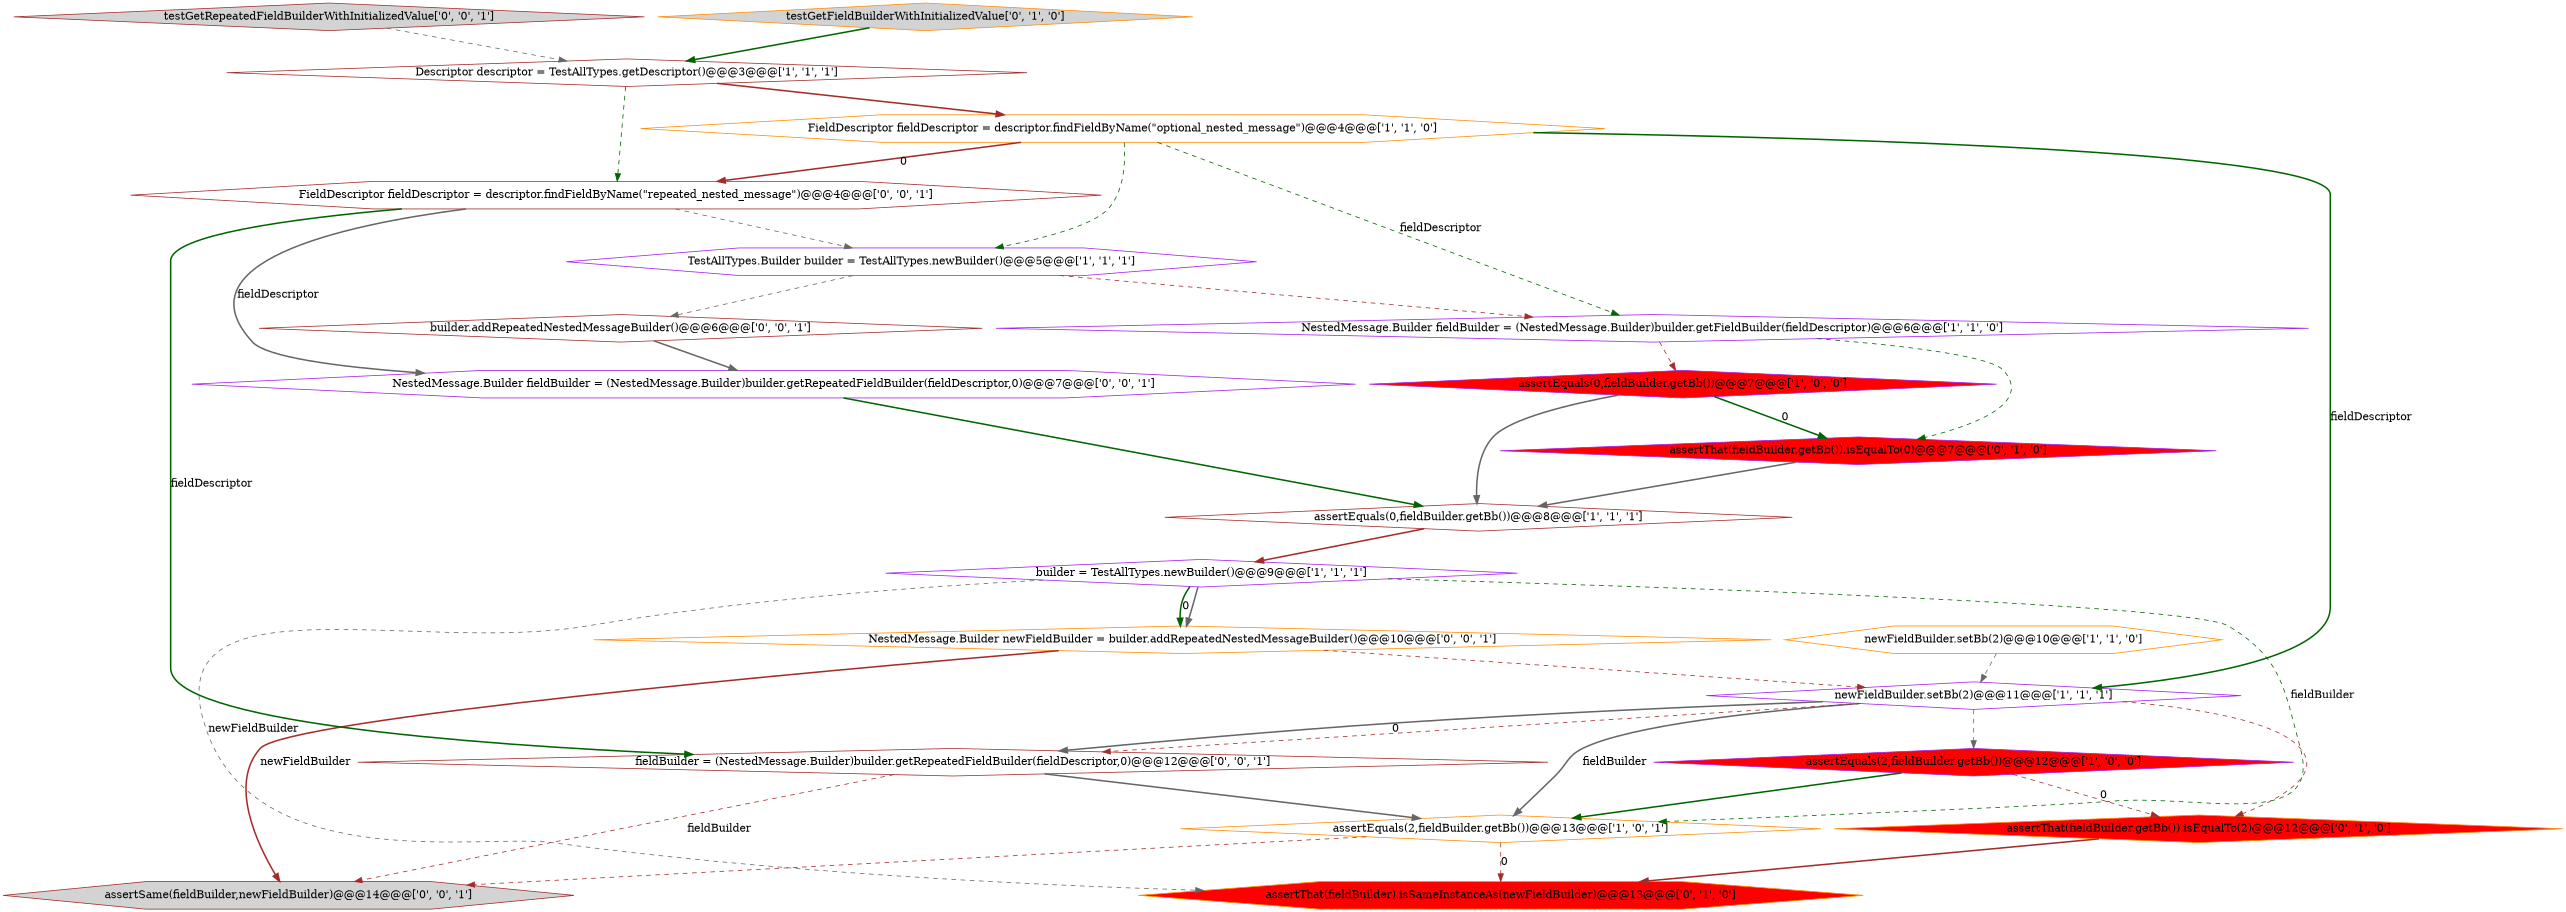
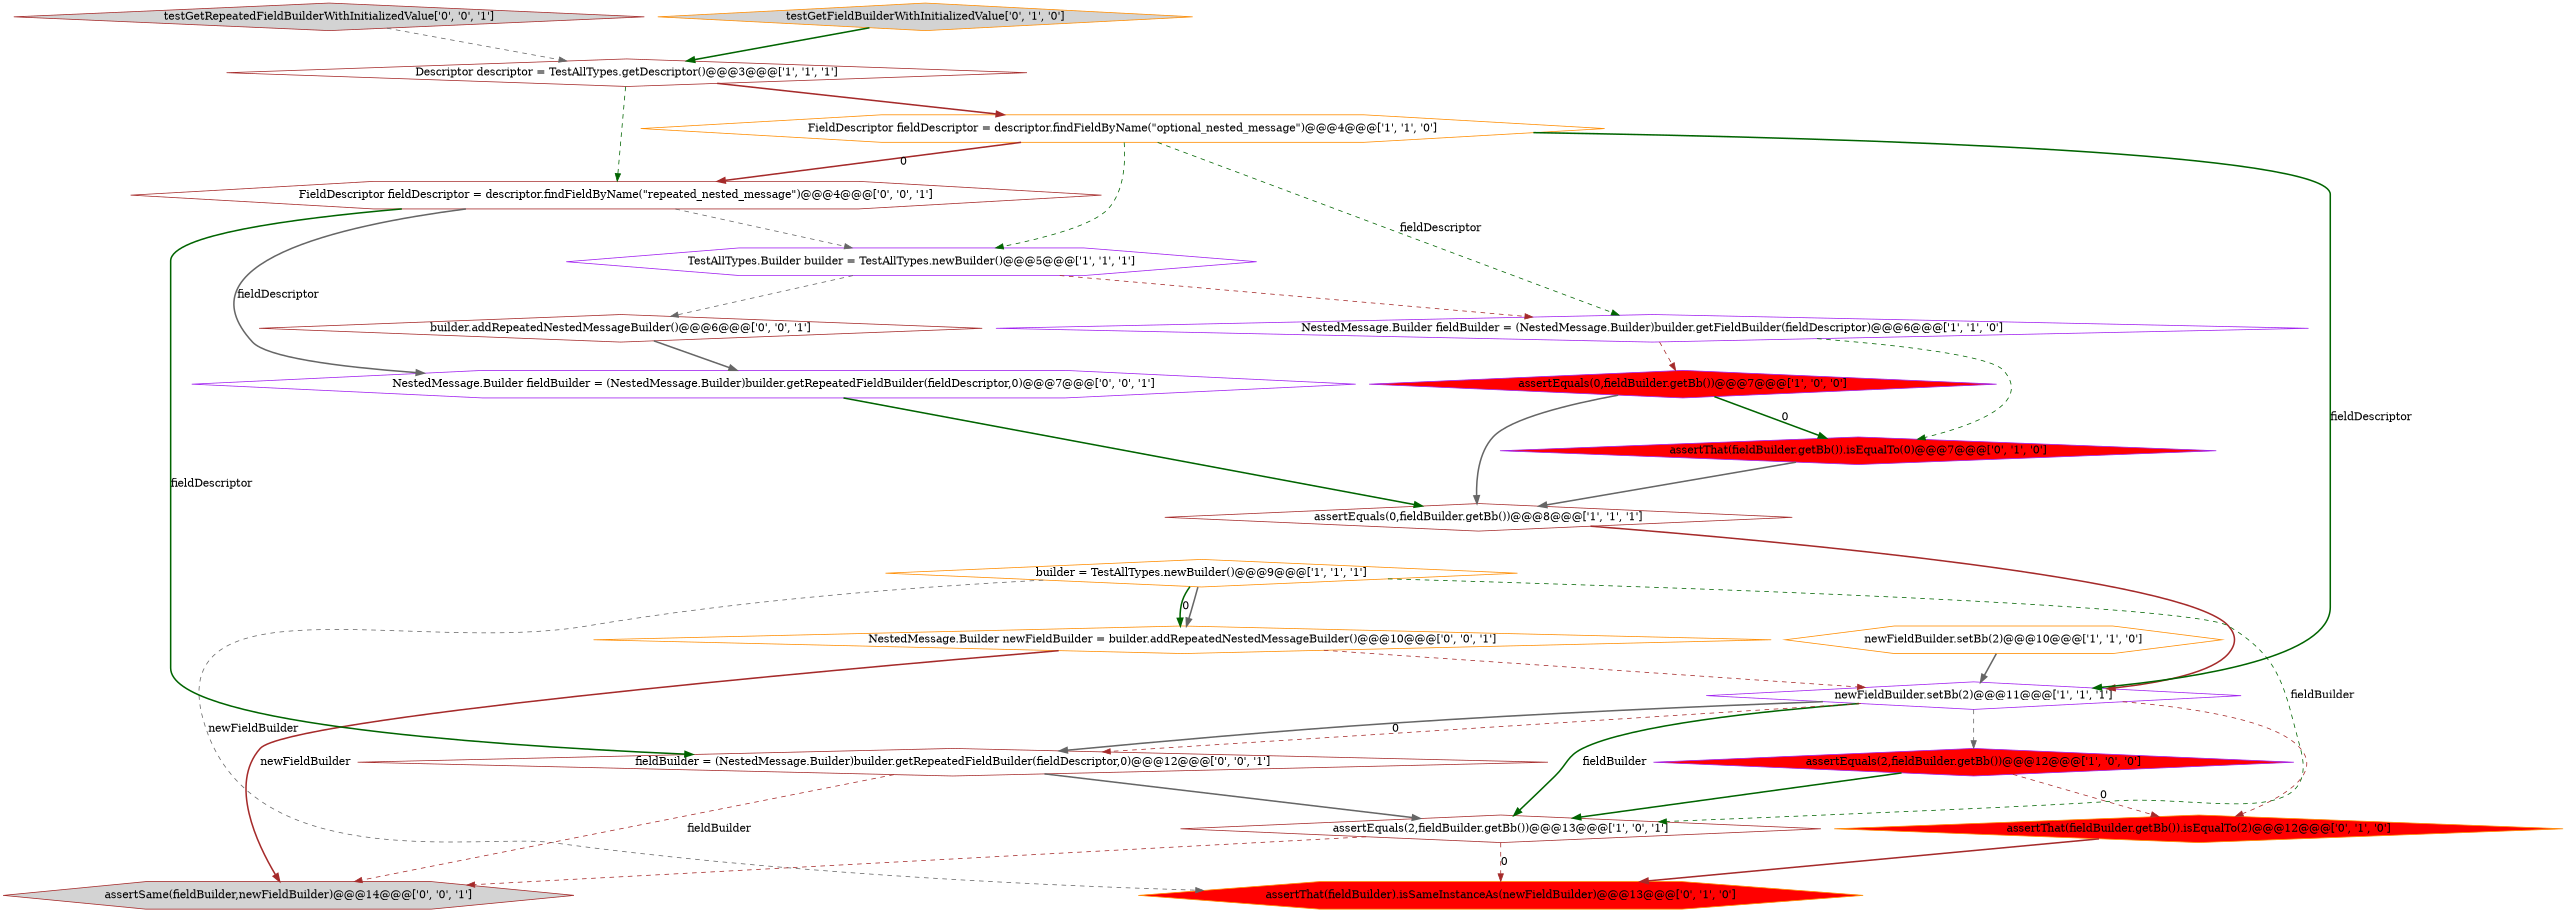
edge "assertEquals(0,fieldBuilder.getBb())@@@8@@@['1', '1', '1']" -> "builder = TestAllTypes.newBuilder()@@@9@@@['1', '1', '1']": now "assertEquals(0,fieldBuilder.getBb())@@@8@@@['1', '1', '1']" -> "newFieldBuilder.setBb(2)@@@11@@@['1', '1', '1']"
node "builder = TestAllTypes.newBuilder()@@@9@@@['1', '1', '1']": color purple -> darkorange
edge "newFieldBuilder.setBb(2)@@@10@@@['1', '1', '0']" -> "newFieldBuilder.setBb(2)@@@11@@@['1', '1', '1']": style dashed -> bold
edge "newFieldBuilder.setBb(2)@@@11@@@['1', '1', '1']" -> "assertEquals(2,fieldBuilder.getBb())@@@13@@@['1', '0', '1']": color gray40 -> darkgreen
node "assertEquals(2,fieldBuilder.getBb())@@@13@@@['1', '0', '1']": color darkorange -> brown
